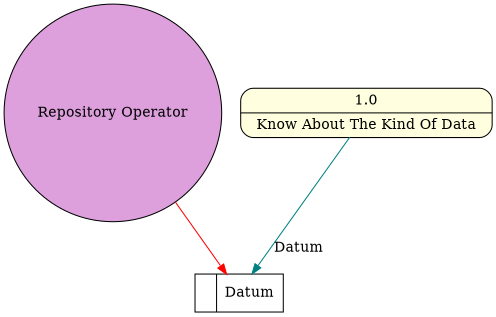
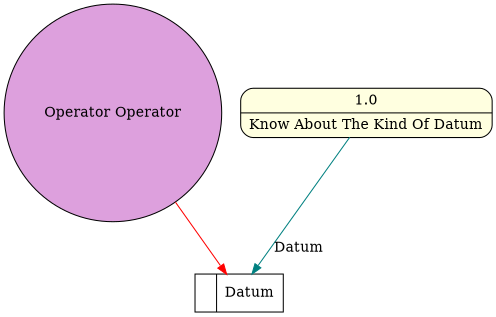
node "Repository Operator": label "Repository Operator" -> "Operator Operator"
node "1.0": text "Know About The Kind Of Data" -> "Know About The Kind Of Datum"
